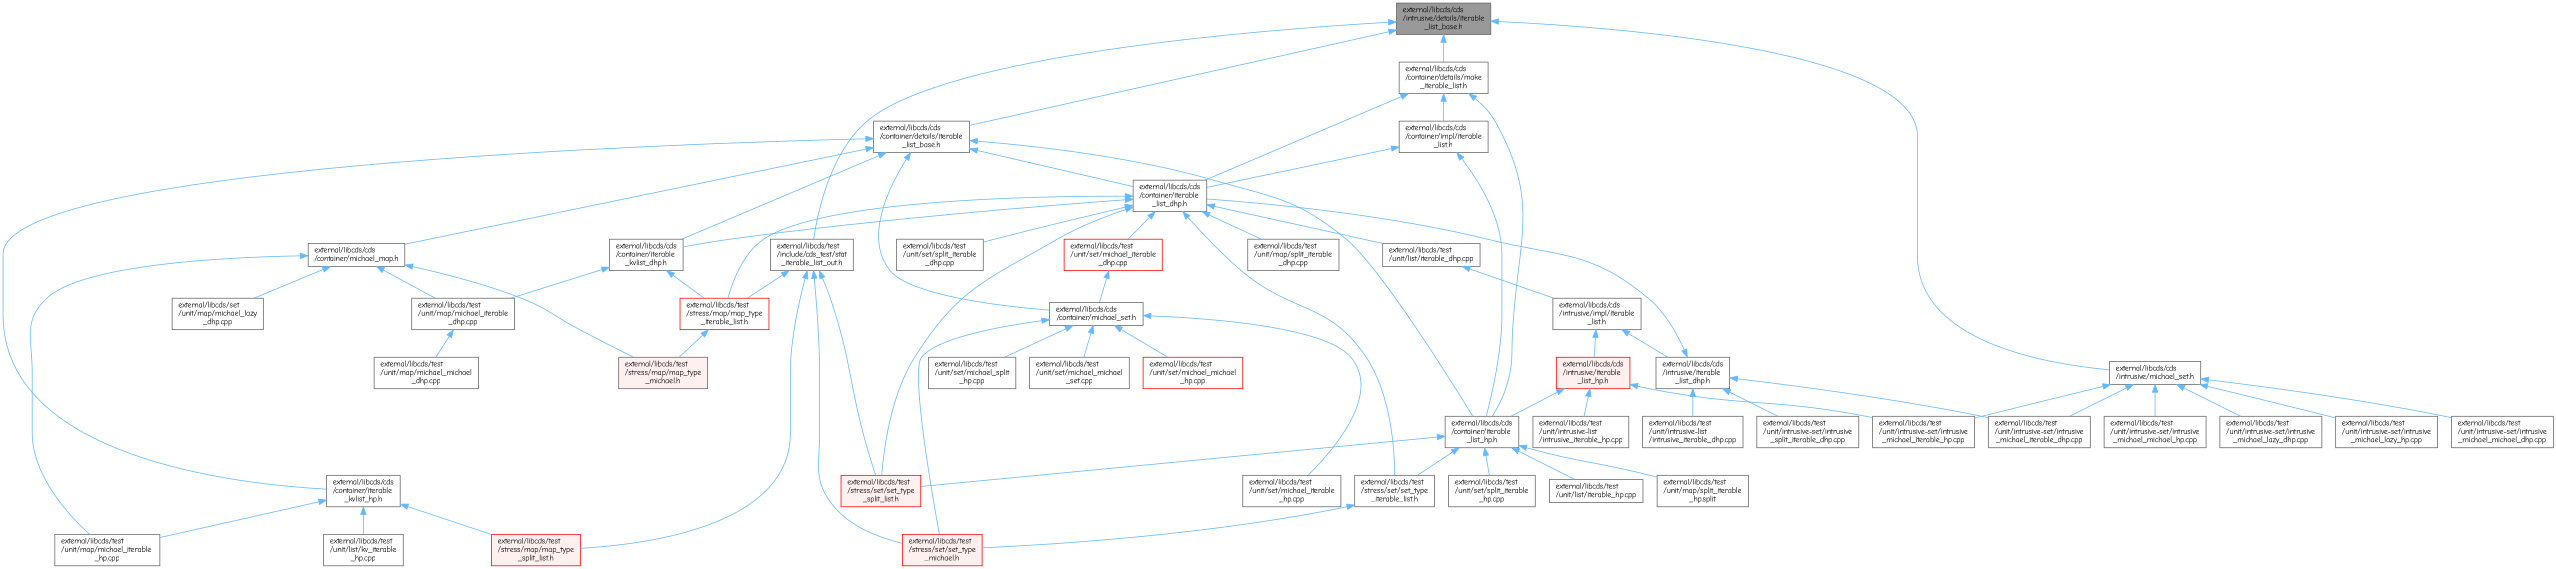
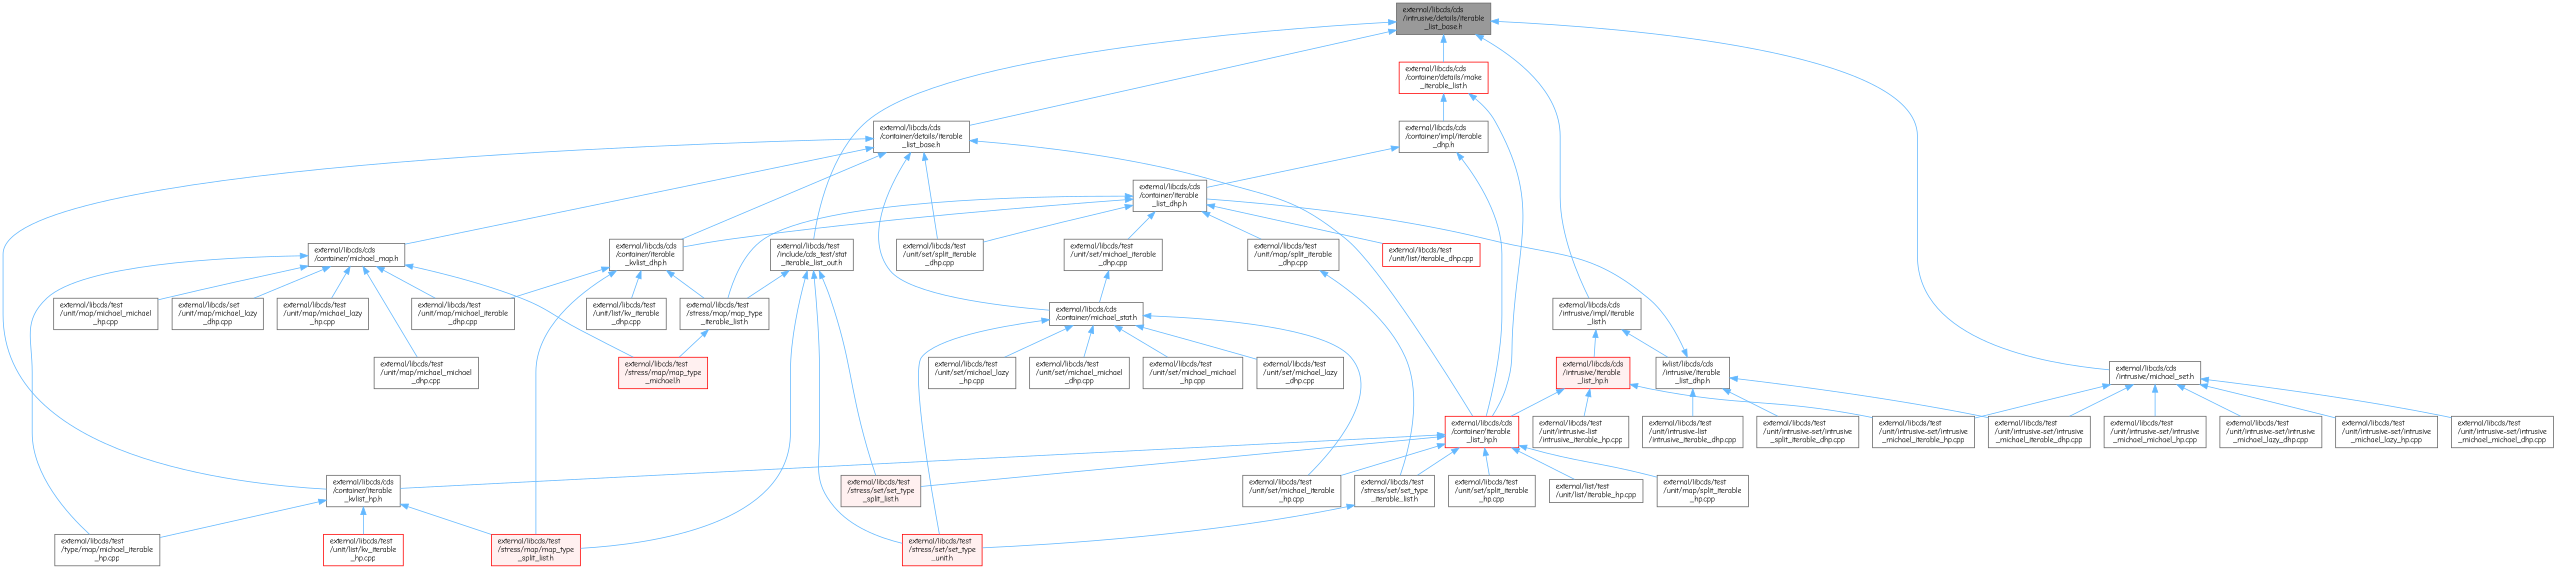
node "external/libcds/cds /container/details/make _iterable_list.h": color grey40 -> red
node "external/libcds/cds /container/impl/iterable _list.h": label "external/libcds/cds /container/impl/iterable _list.h" -> "external/libcds/cds /container/impl/iterable _dhp.h"
edge "external/libcds/cds /container/iterable _list_dhp.h" -> "external/libcds/cds /container/details/make _iterable_list.h": removed
edge "external/libcds/cds /container/iterable _list_dhp.h" -> "external/libcds/cds /container/details/iterable _list_base.h": now "external/libcds/test /unit/set/split_iterable _dhp.cpp" -> "external/libcds/cds /container/details/iterable _list_base.h"
node "external/libcds/test /unit/set/michael_iterable _dhp.cpp": color red -> grey40
node "external/libcds/test /unit/list/iterable_dhp.cpp": color grey40 -> red
edge "external/libcds/cds /intrusive/impl/iterable _list.h" -> "external/libcds/test /unit/list/iterable_dhp.cpp": now "external/libcds/cds /intrusive/impl/iterable _list.h" -> "external/libcds/cds /intrusive/details/iterable _list_base.h"
edge "external/libcds/test /stress/set/set_type _split_list.h" -> "external/libcds/cds /container/iterable _list_dhp.h": removed
node "external/libcds/test /unit/map/michael_michael _hp.cpp": added
node "external/libcds/test /unit/map/michael_lazy _hp.cpp": added
node "external/libcds/test /unit/list/kv_iterable _dhp.cpp": added
node "external/libcds/test /stress/map/map_type _iterable_list.h": color red -> grey40
node "external/libcds/cds /container/michael_set.h": label "external/libcds/cds /container/michael_set.h" -> "external/libcds/cds /container/michael_stat.h"
edge "external/libcds/test /stress/set/set_type _iterable_list.h" -> "external/libcds/cds /container/iterable _list_dhp.h": now "external/libcds/test /stress/set/set_type _iterable_list.h" -> "external/libcds/test /unit/map/split_iterable _dhp.cpp"
edge "external/libcds/test /unit/map/michael_michael _dhp.cpp" -> "external/libcds/test /unit/map/michael_iterable _dhp.cpp": now "external/libcds/test /unit/map/michael_michael _dhp.cpp" -> "external/libcds/cds /container/michael_map.h"
node "external/libcds/test /stress/map/map_type _michael.h": color grey40 -> red
node "external/libcds/test /unit/set/michael_split _hp.cpp": label "external/libcds/test /unit/set/michael_split _hp.cpp" -> "external/libcds/test /unit/set/michael_lazy _hp.cpp"
node "external/libcds/test /unit/set/michael_michael _set.cpp": label "external/libcds/test /unit/set/michael_michael _set.cpp" -> "external/libcds/test /unit/set/michael_michael _dhp.cpp"
node "external/libcds/test /unit/set/michael_michael _hp.cpp": color red -> grey40
node "external/libcds/test /unit/set/michael_lazy _dhp.cpp": added
node "external/libcds/cds /intrusive/iterable _list_dhp.h": label "external/libcds/cds /intrusive/iterable _list_dhp.h" -> "kvlist/libcds/cds /intrusive/iterable _list_dhp.h"
edge "external/libcds/test /stress/map/map_type _split_list.h" -> "external/libcds/cds /container/iterable _kvlist_dhp.h": added
node "external/libcds/cds /container/iterable _list_hp.h": color grey40 -> red
edge "external/libcds/test /unit/set/michael_iterable _hp.cpp" -> "external/libcds/cds /container/iterable _list_hp.h": added
edge "external/libcds/cds /container/iterable _kvlist_hp.h" -> "external/libcds/cds /container/iterable _list_hp.h": added
node "external/libcds/test /stress/set/set_type _split_list.h": color red -> grey40
node "external/libcds/test /unit/list/iterable_hp.cpp": label "external/libcds/test /unit/list/iterable_hp.cpp" -> "external/list/test /unit/list/iterable_hp.cpp"
node "external/libcds/test /unit/map/split_iterable _hp.split": label "external/libcds/test /unit/map/split_iterable _hp.split" -> "external/libcds/test /unit/map/split_iterable _hp.cpp"
node "external/libcds/test /unit/map/michael_iterable _hp.cpp": label "external/libcds/test /unit/map/michael_iterable _hp.cpp" -> "external/libcds/test /type/map/michael_iterable _hp.cpp"
node "external/libcds/test /unit/list/kv_iterable _hp.cpp": color grey40 -> red
node "external/libcds/test /stress/set/set_type _michael.h": label "external/libcds/test /stress/set/set_type _michael.h" -> "external/libcds/test /stress/set/set_type _unit.h"
